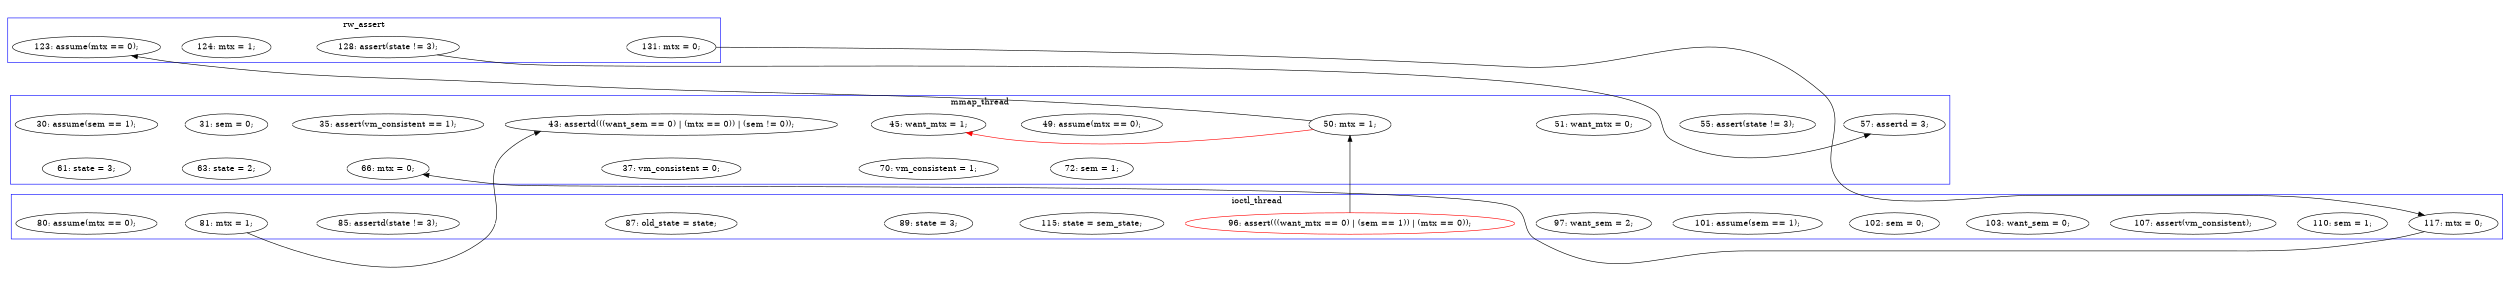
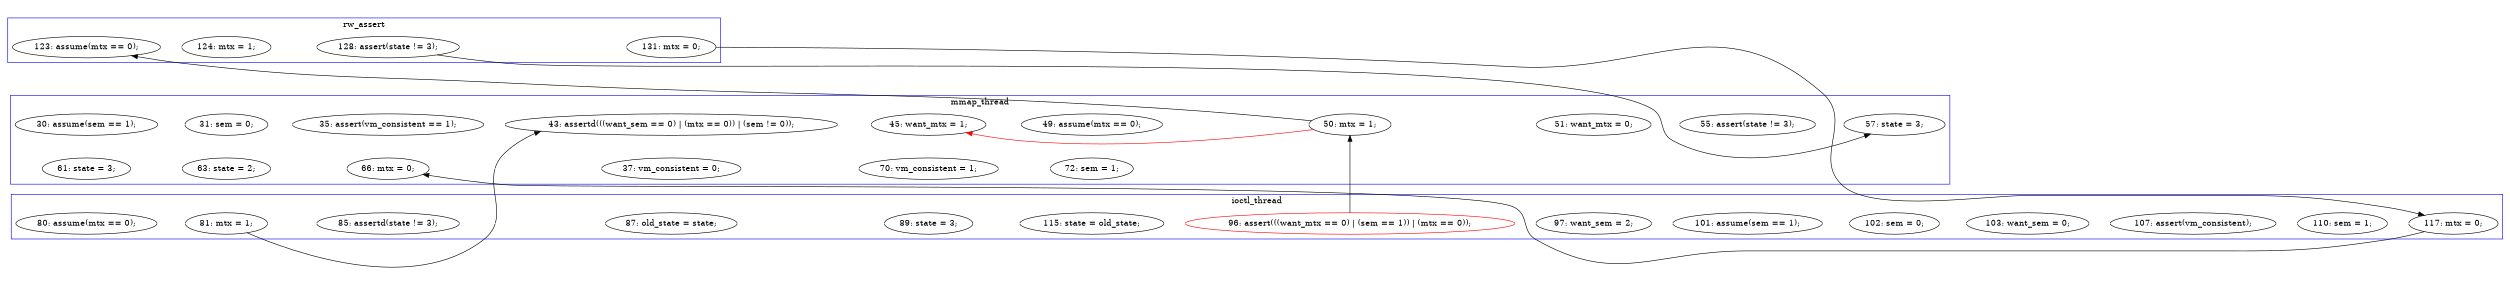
node "57: assertd = 3;": label "57: assertd = 3;" -> "57: state = 3;"
node "115: state = sem_state;": label "115: state = sem_state;" -> "115: state = old_state;"
